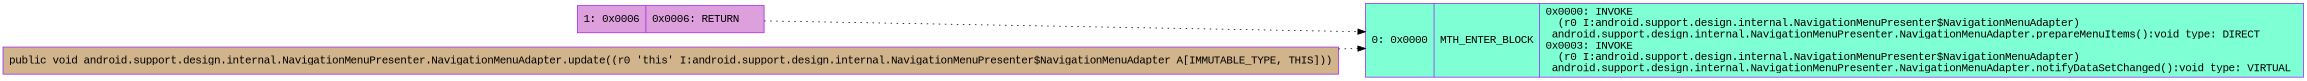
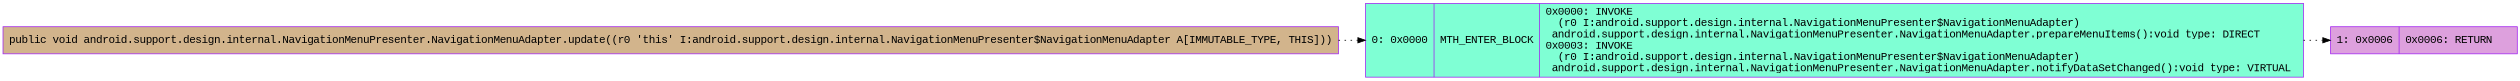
edge "1: 0x0006" -> "0: 0x0000": reversed
